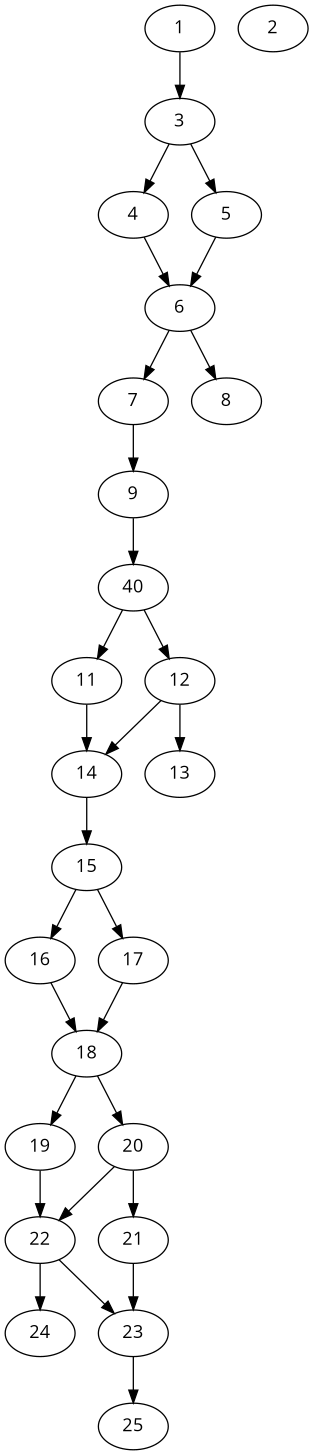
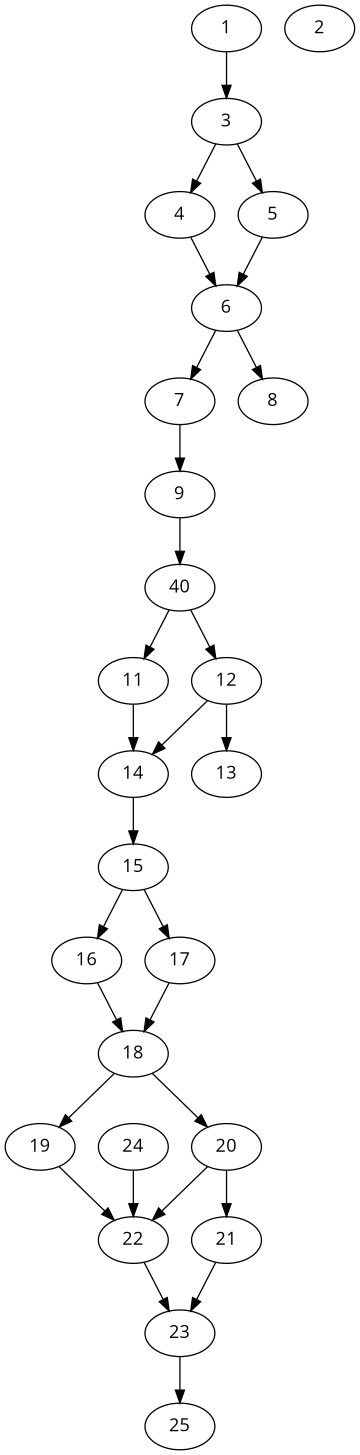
edge "22" -> "24": reversed
